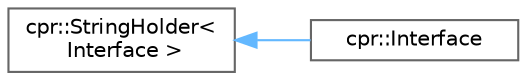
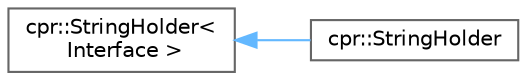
node "cpr::Interface": label "cpr::Interface" -> "cpr::StringHolder"
